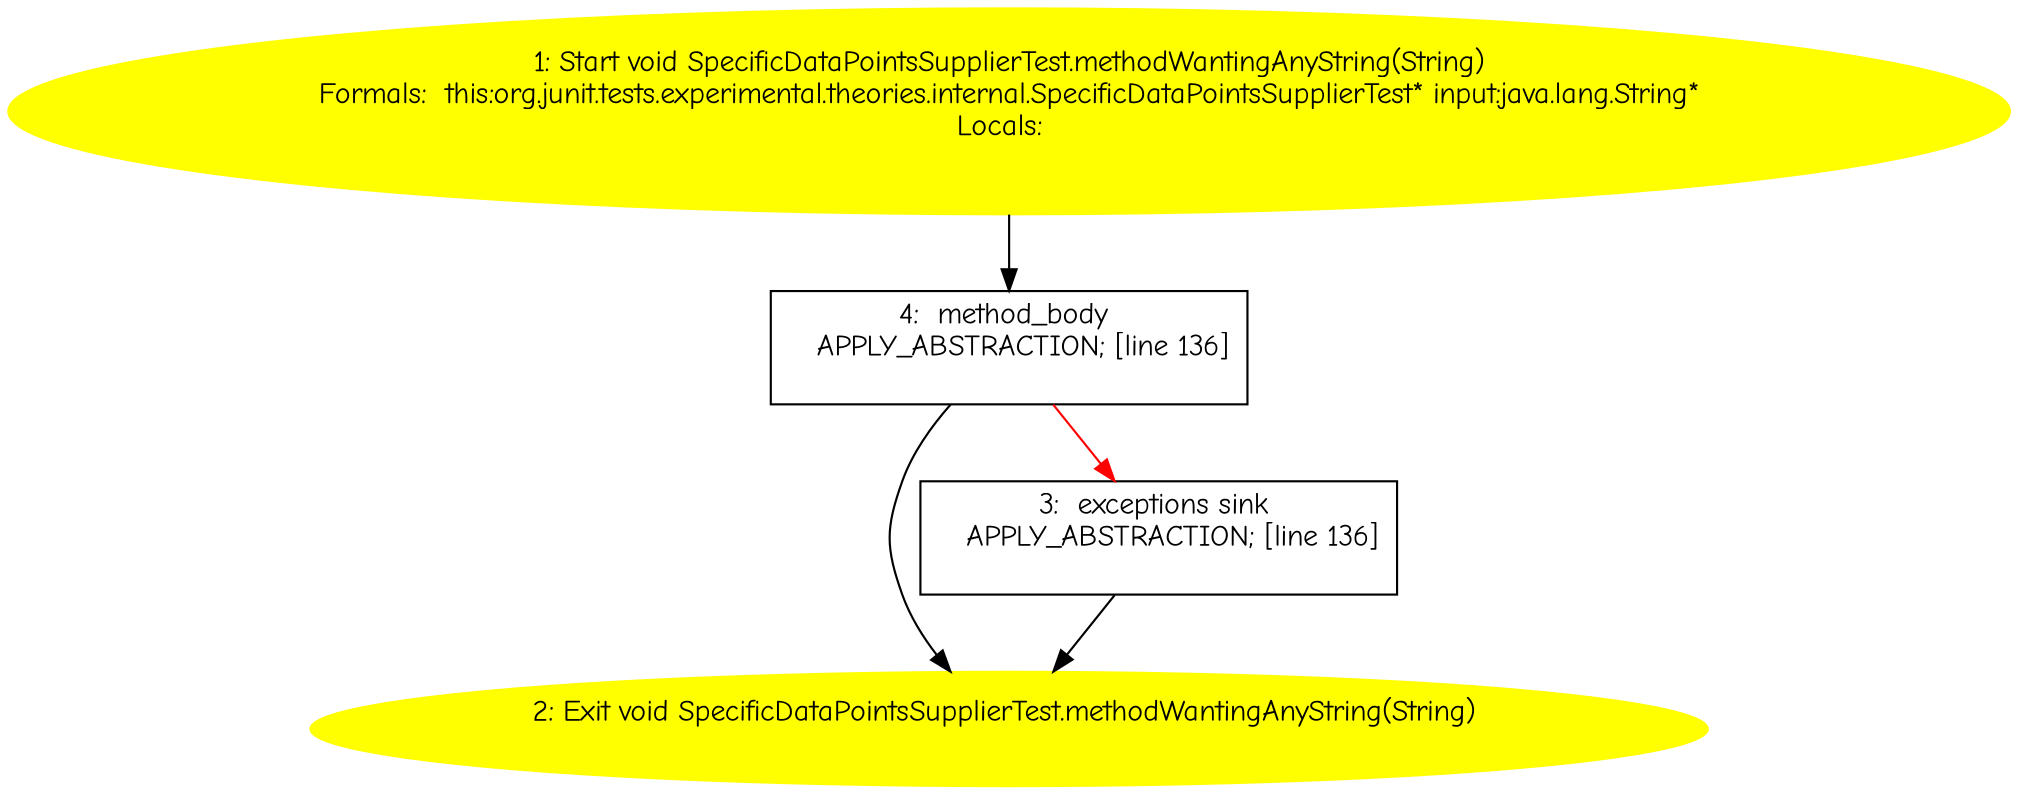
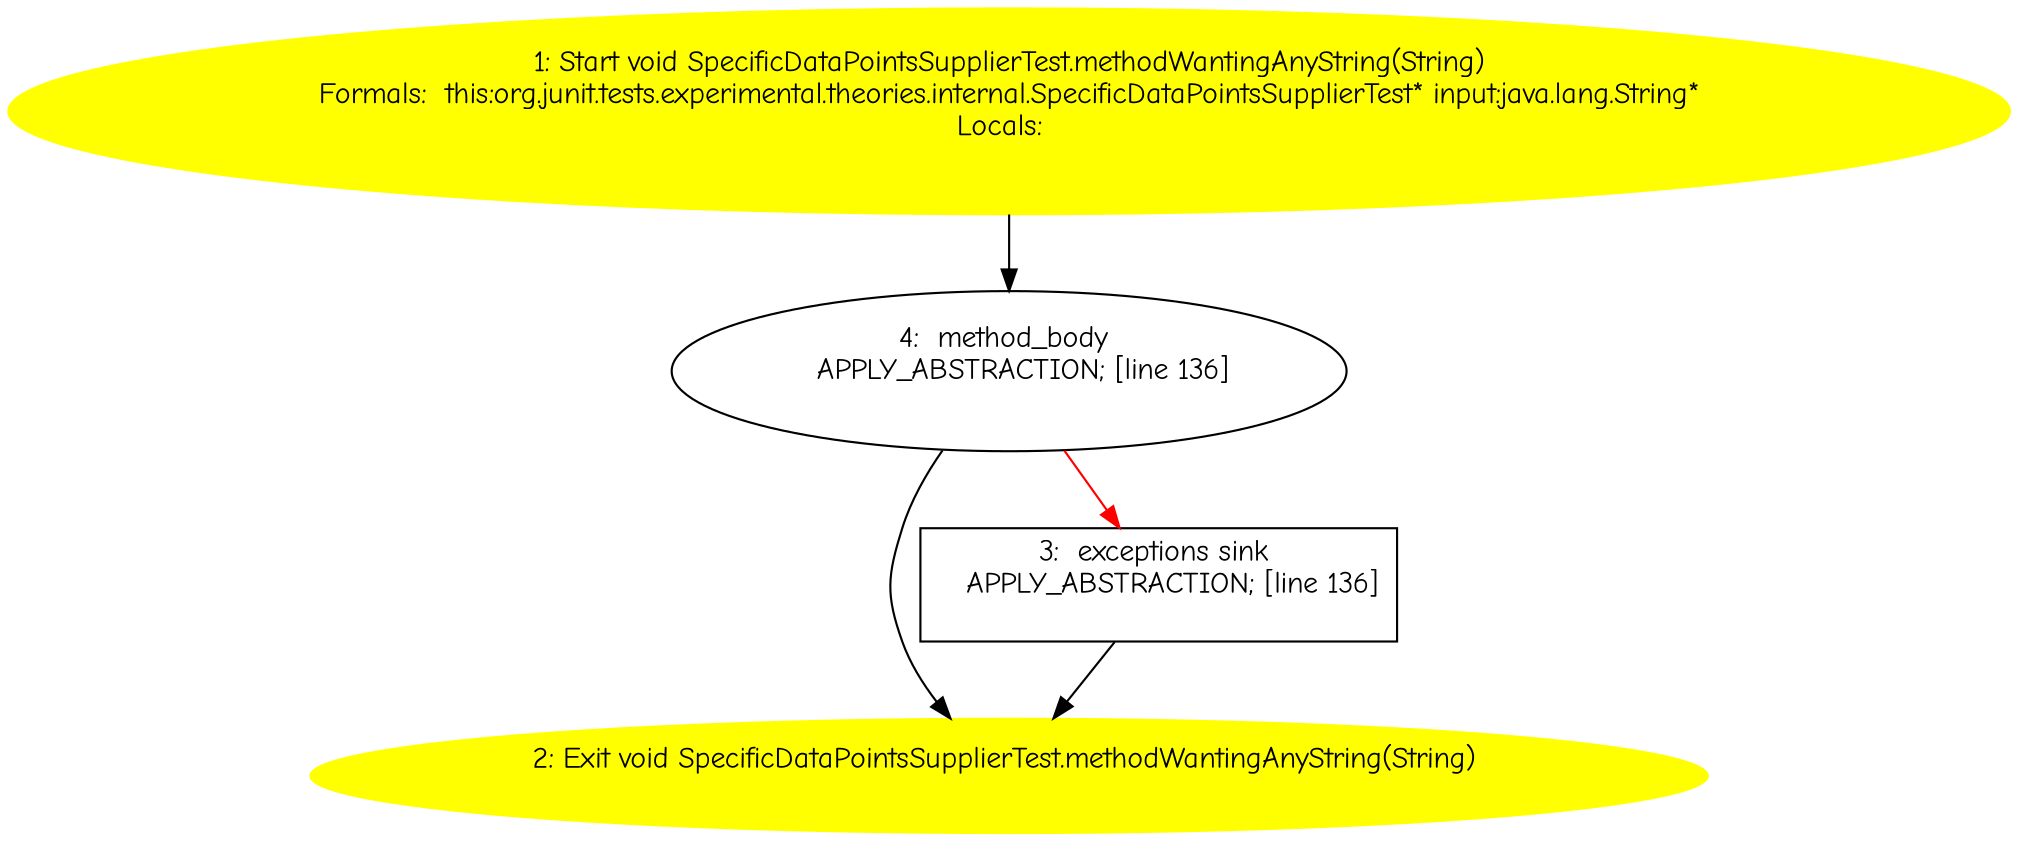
node "4:  method_body APPLY_ABSTRACTION; [line 136]": shape box -> ellipse
